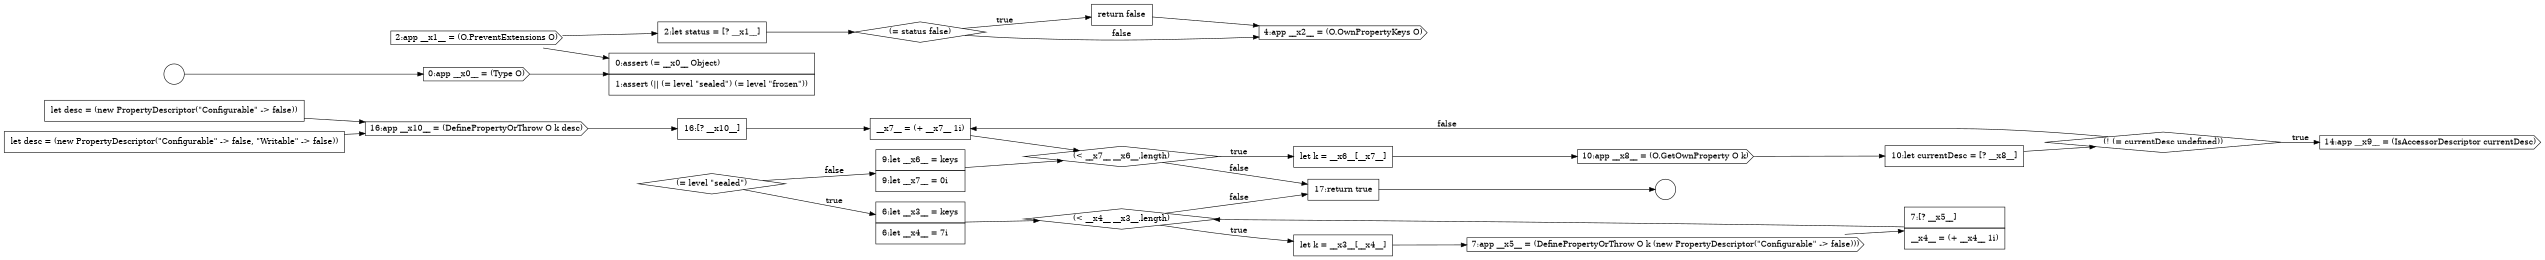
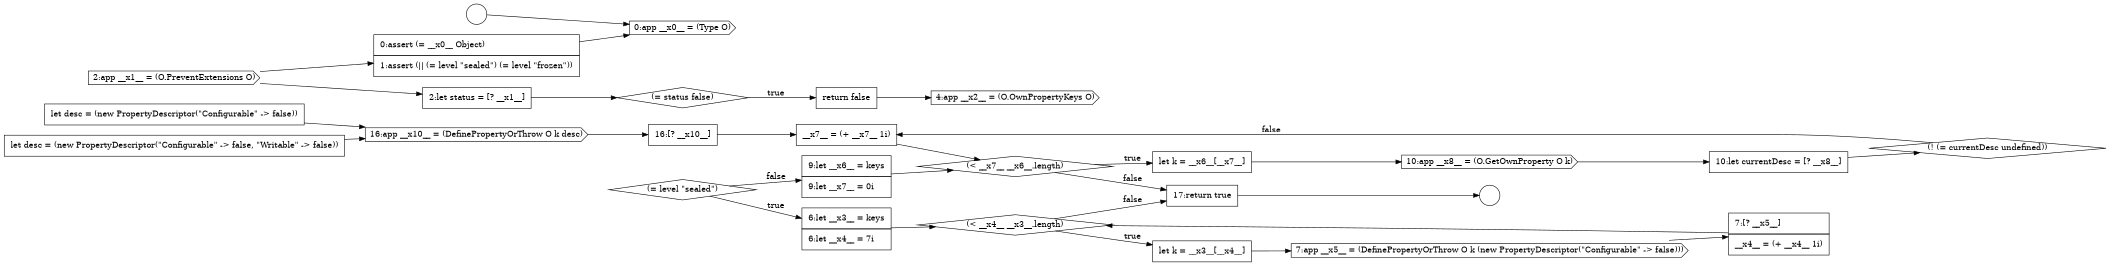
edge "(= status false)" -> "4:app __x2__ = (O.OwnPropertyKeys O)": removed, label "false"
edge "0:app __x0__ = (Type O)" -> "0:assert (= __x0__ Object)": reversed
node "14:app __x9__ = (IsAccessorDescriptor currentDesc)": removed
